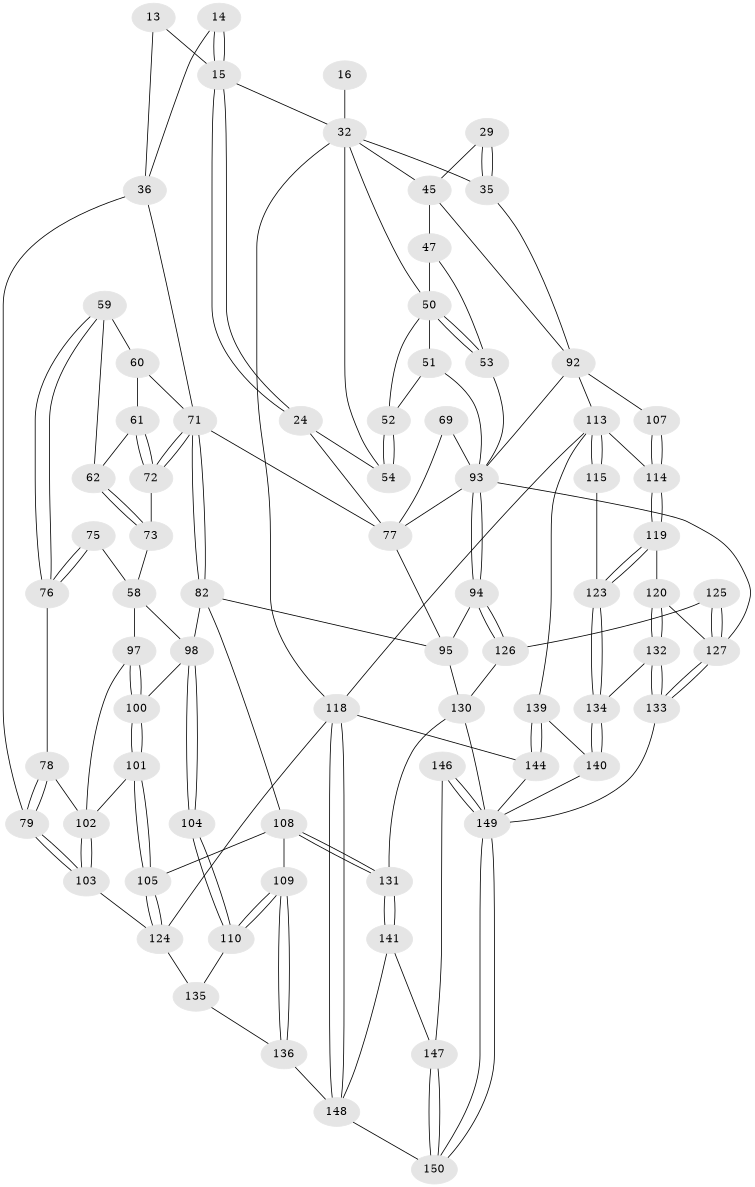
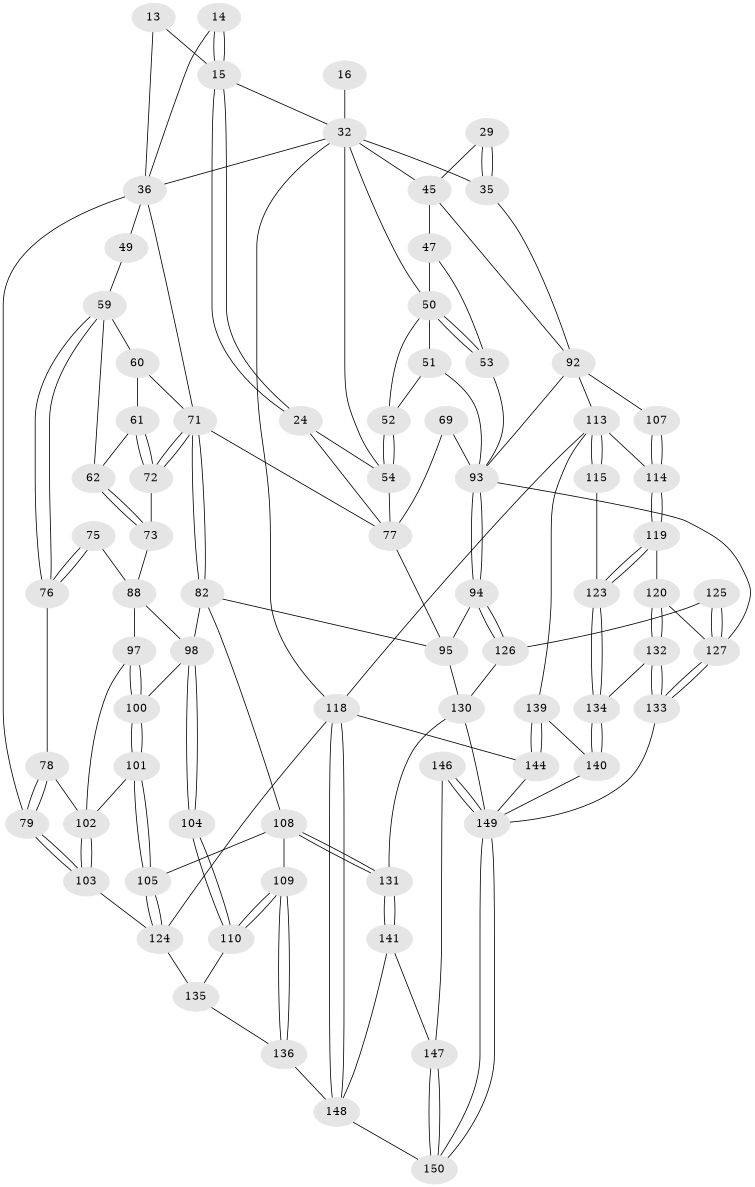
edge "32" -- "36": added
node "49": added
edge "93" -- "77": now "54" -- "77"
node "58": label "58" -> "88"
